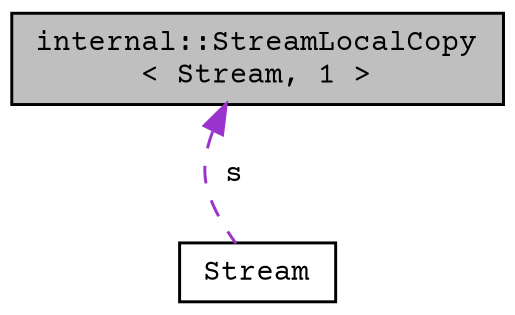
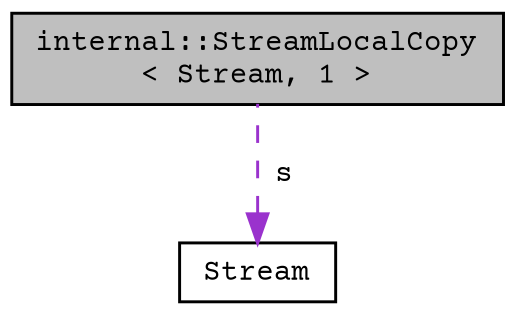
edge "Stream" -> "internal::StreamLocalCopy < Stream, 1 >": reversed
